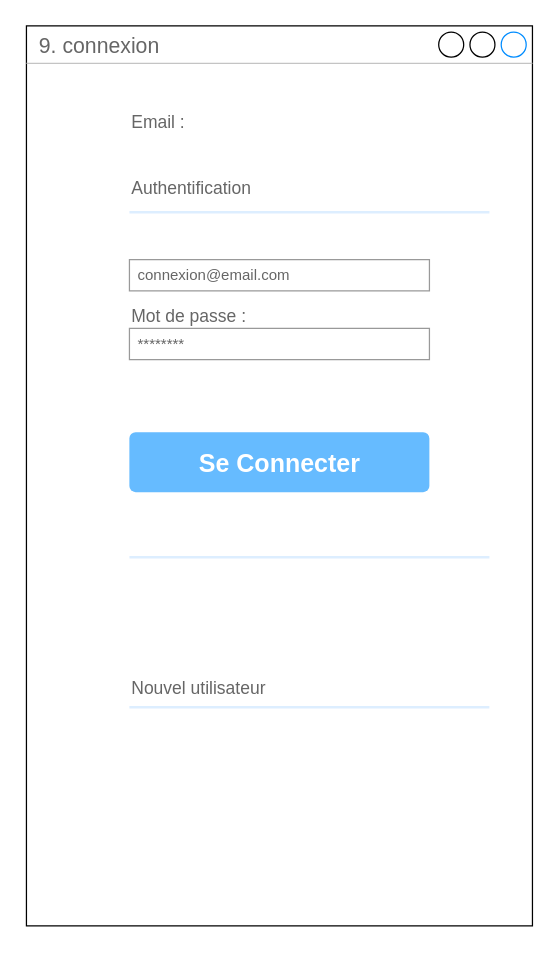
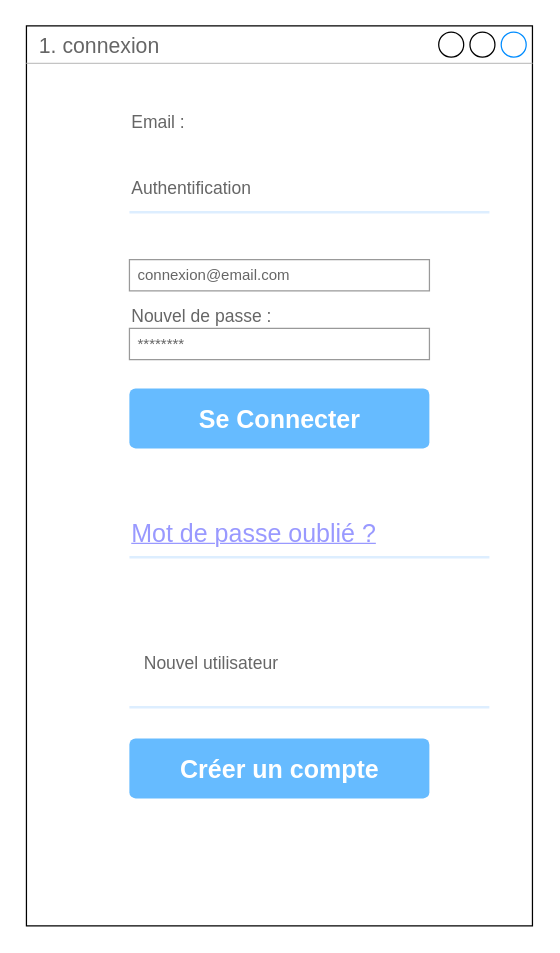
node "9. connexion": label "9. connexion" -> "1. connexion"
node "Mot de passe :": label "Mot de passe :" -> "Nouvel de passe :"
node "Se Connecter": moved (279, 462) -> (279, 418)
node "Mot de passe oublié ?": added
node "Nouvel utilisateur": moved (279, 688) -> (292, 663)
node "Créer un compte": added
